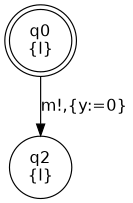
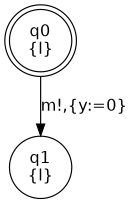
node "q2 {l}": label "q2 {l}" -> "q1 {l}"
